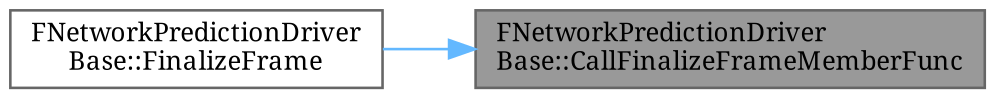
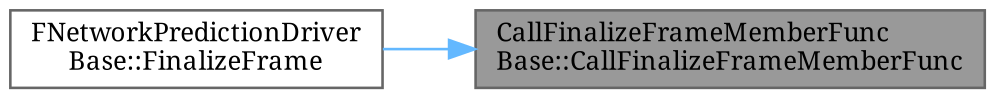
node "FNetworkPredictionDriver Base::CallFinalizeFrameMemberFunc": label "FNetworkPredictionDriver Base::CallFinalizeFrameMemberFunc" -> "CallFinalizeFrameMemberFunc Base::CallFinalizeFrameMemberFunc"
